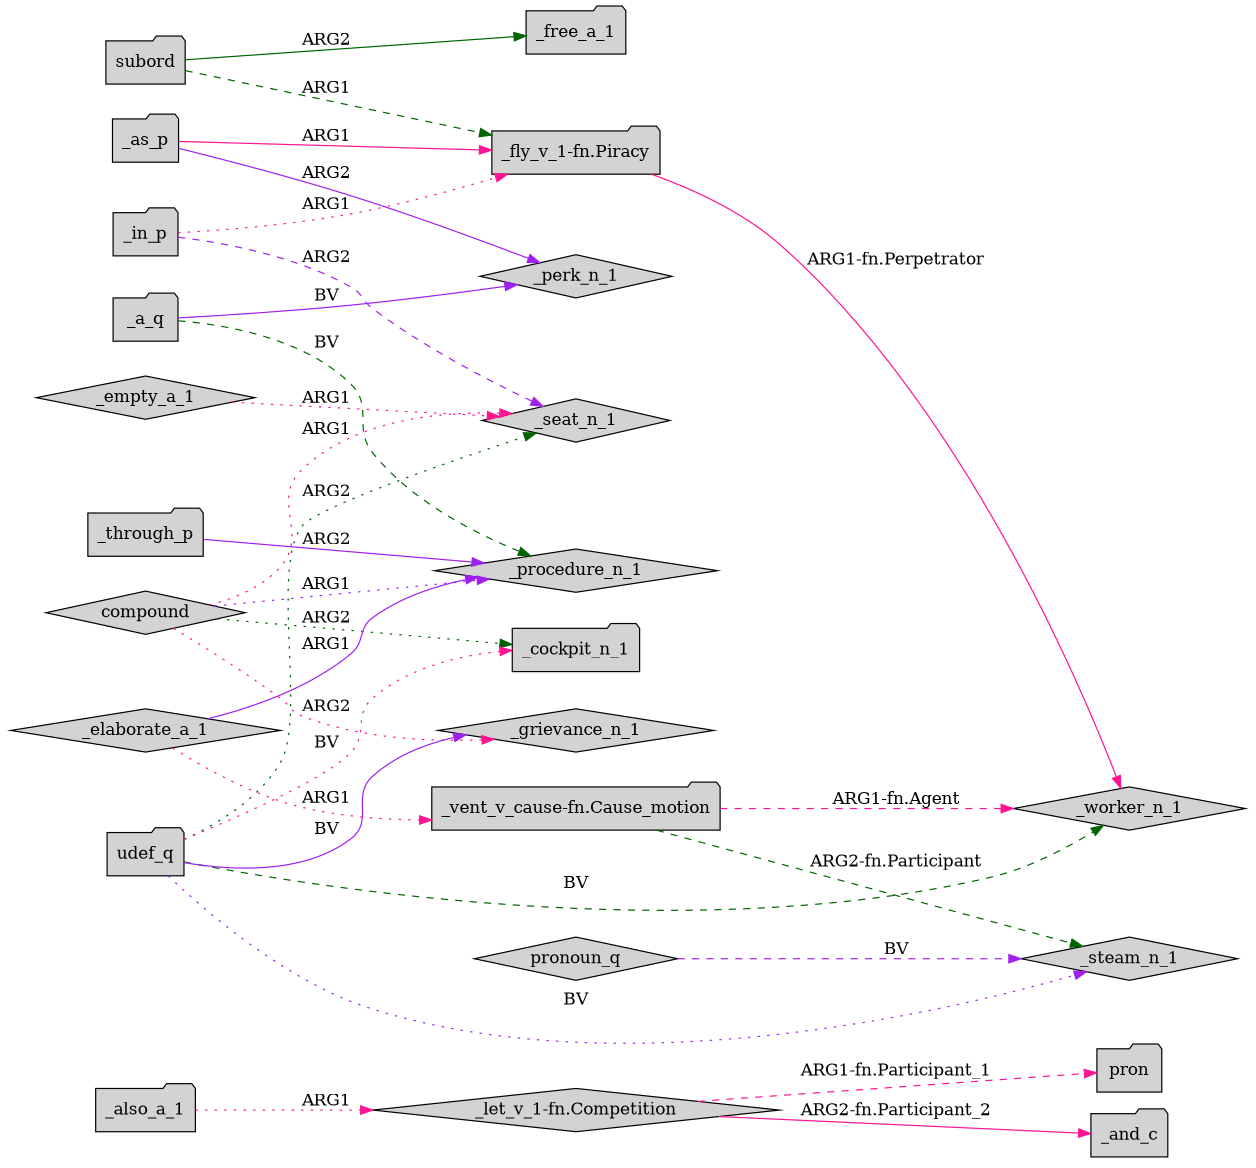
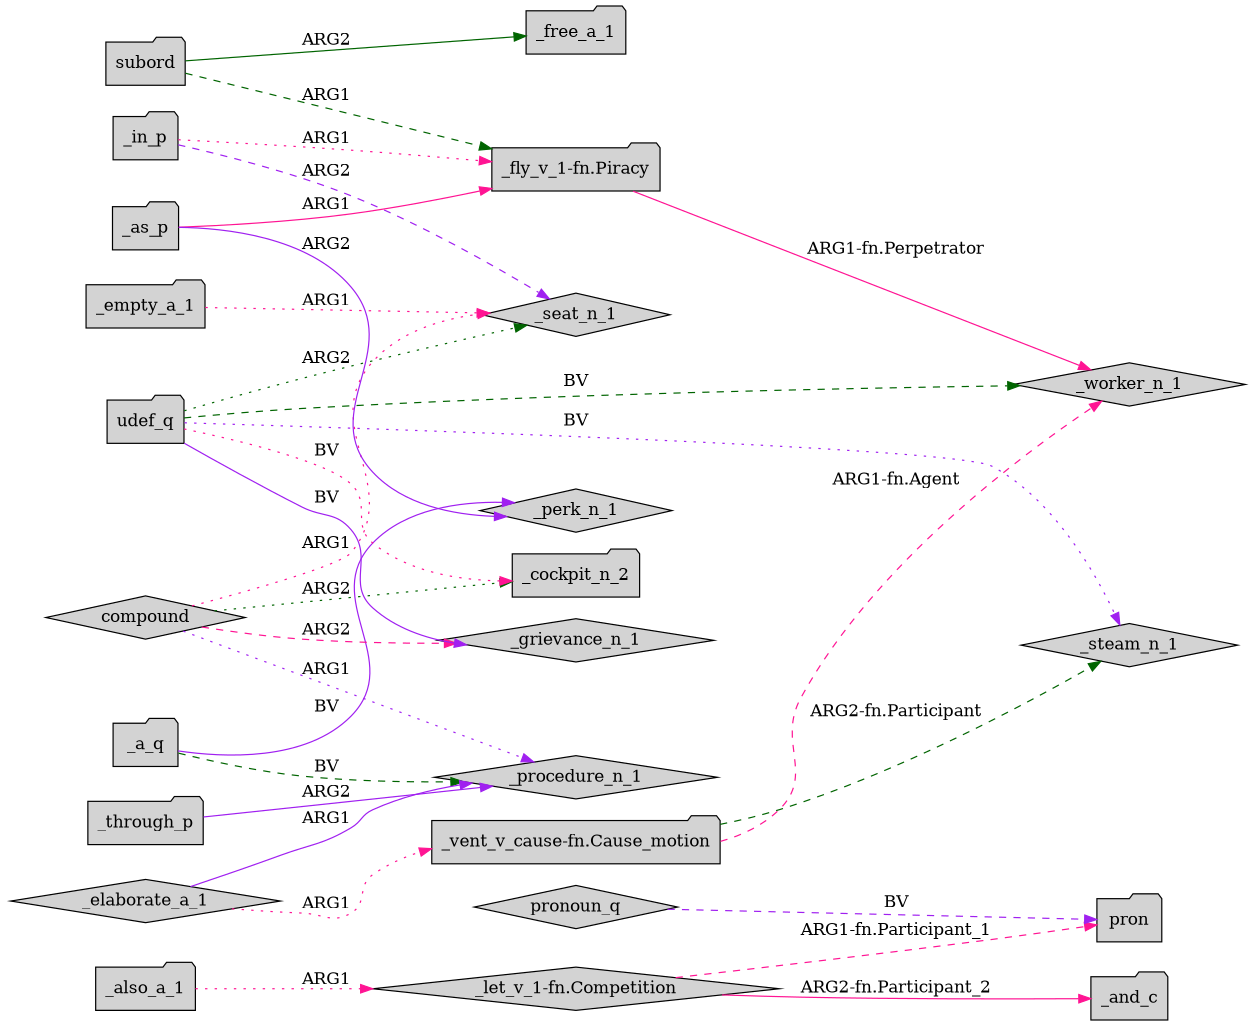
node "_empty_a_1": shape diamond -> folder
node "_cockpit_n_1": label "_cockpit_n_1" -> "_cockpit_n_2"
edge "compound" -> "_grievance_n_1": style dotted -> dashed
edge "pronoun_q" -> "_steam_n_1": now "pronoun_q" -> "pron"
